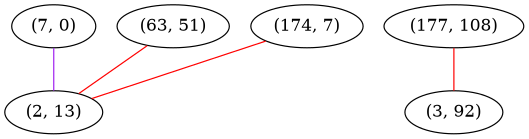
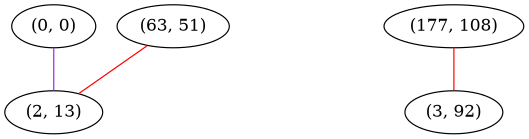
node "(7, 0)": label "(7, 0)" -> "(0, 0)"
node "(174, 7)": removed
